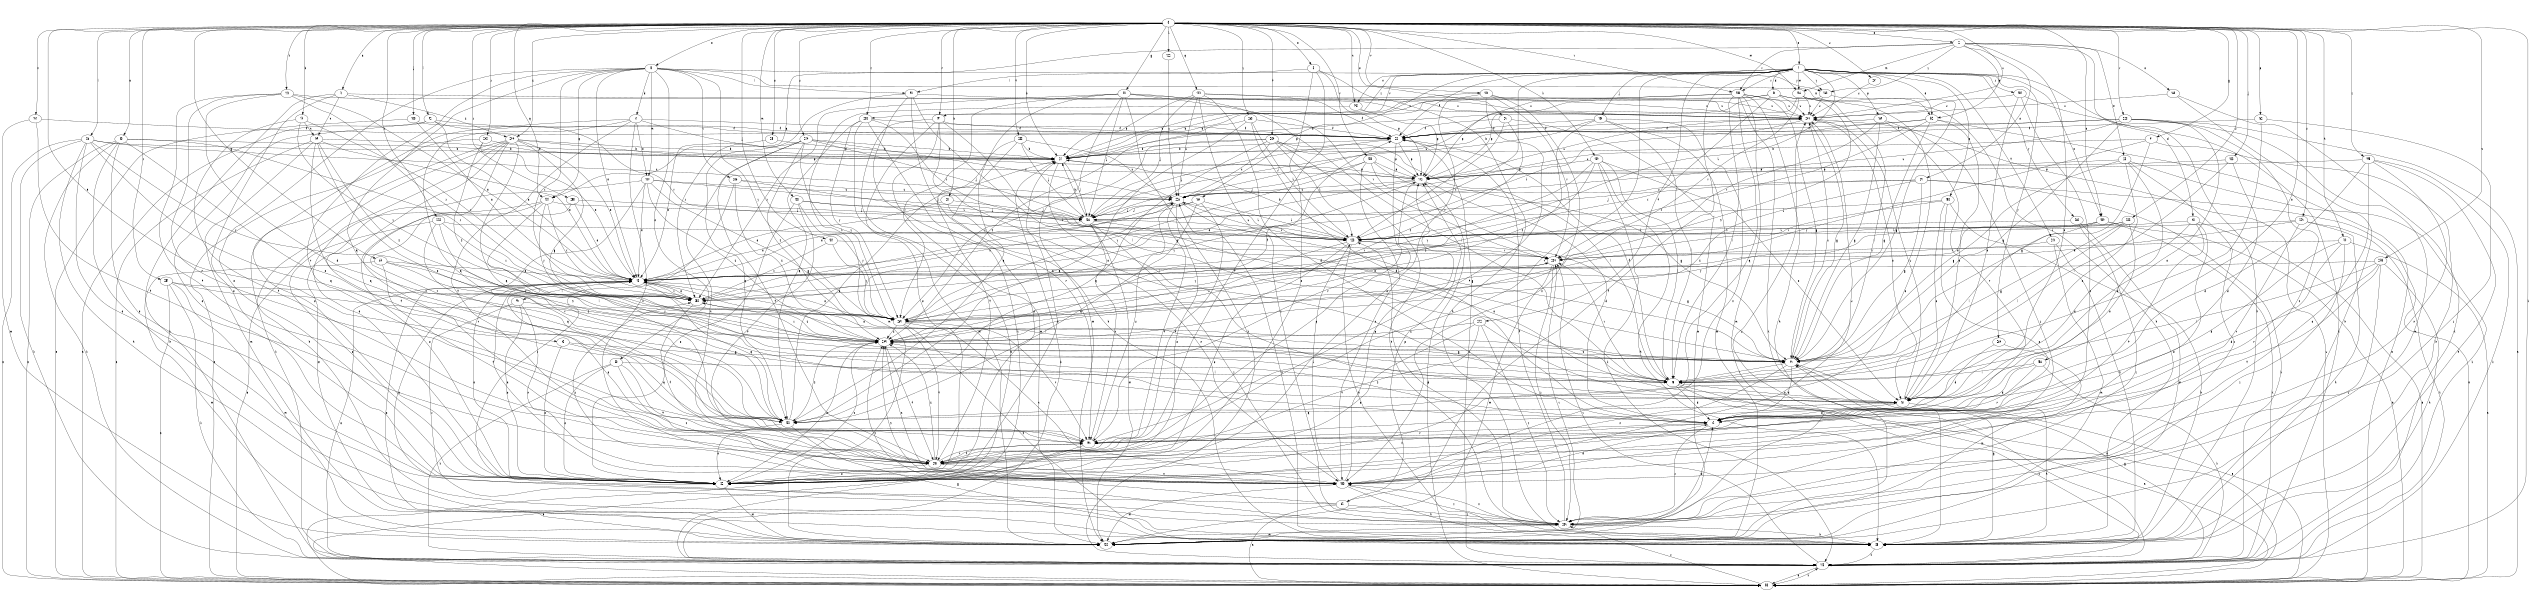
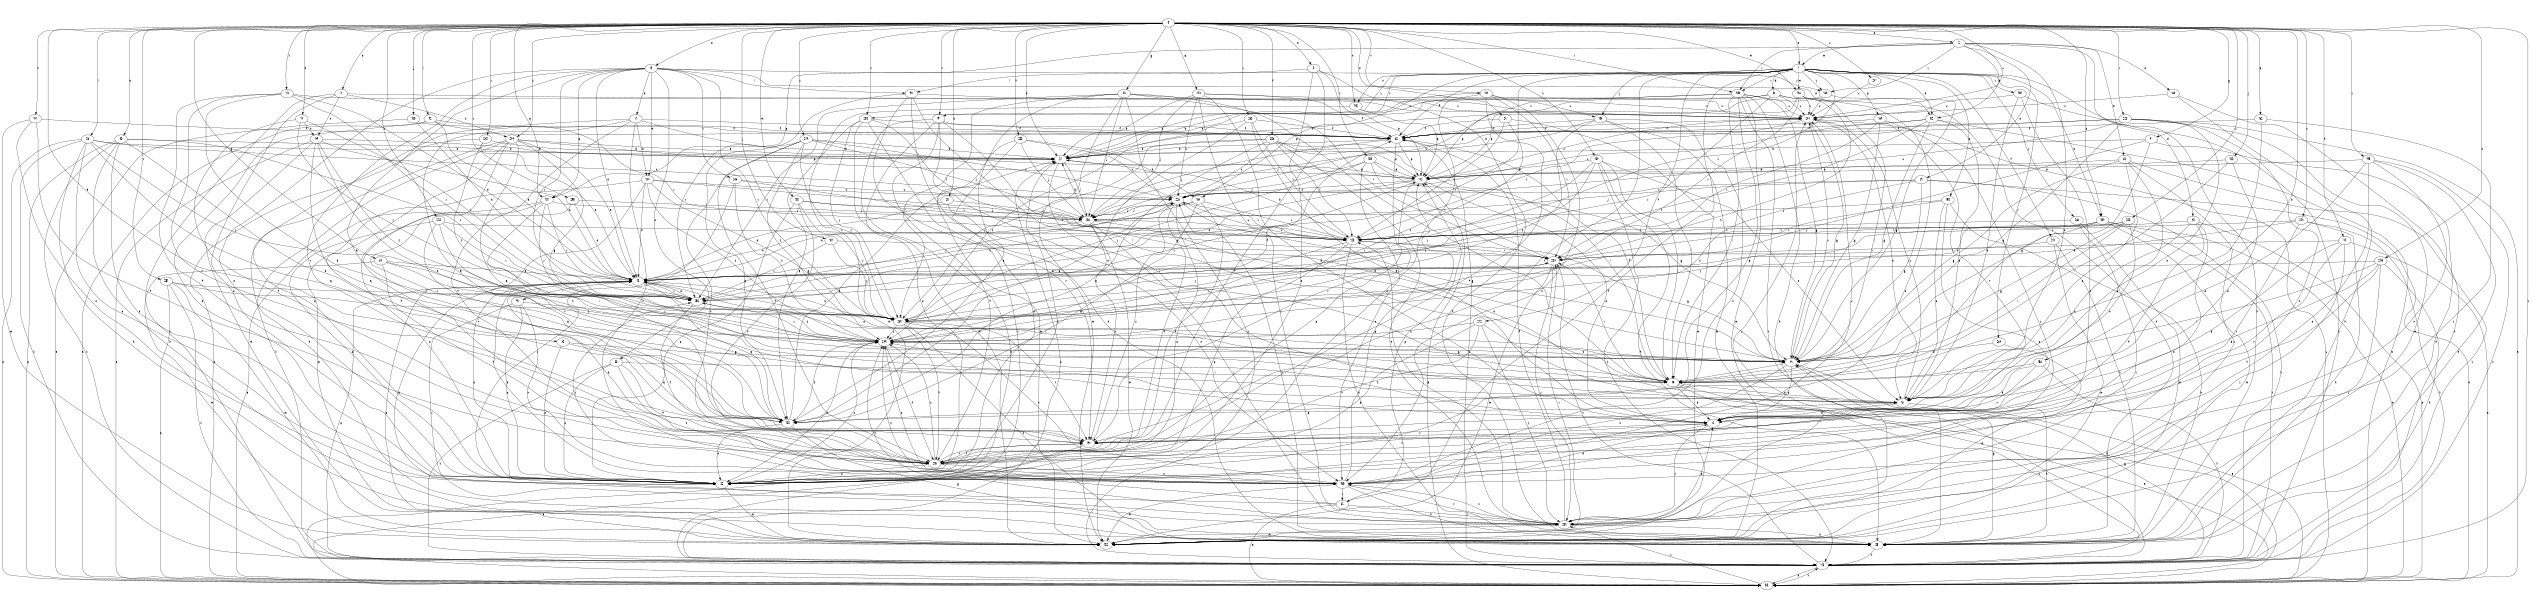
node "122": removed
edge "2" -> "136": now "2" -> "1"
edge "184" -> "247": now "184" -> "104"
node "25": removed
node "207": label "207" -> "206"
node "23": label "23" -> "63"
edge "208" -> "21": now "208" -> "164"
node "28": label "28" -> "68"
node "260": label "260" -> "266"
edge "277" -> "32": now "141" -> "32"
edge "150" -> "128": now "150" -> "62"
edge "267" -> "42": now "267" -> "74"
edge "157" -> "138": added, label "m"
